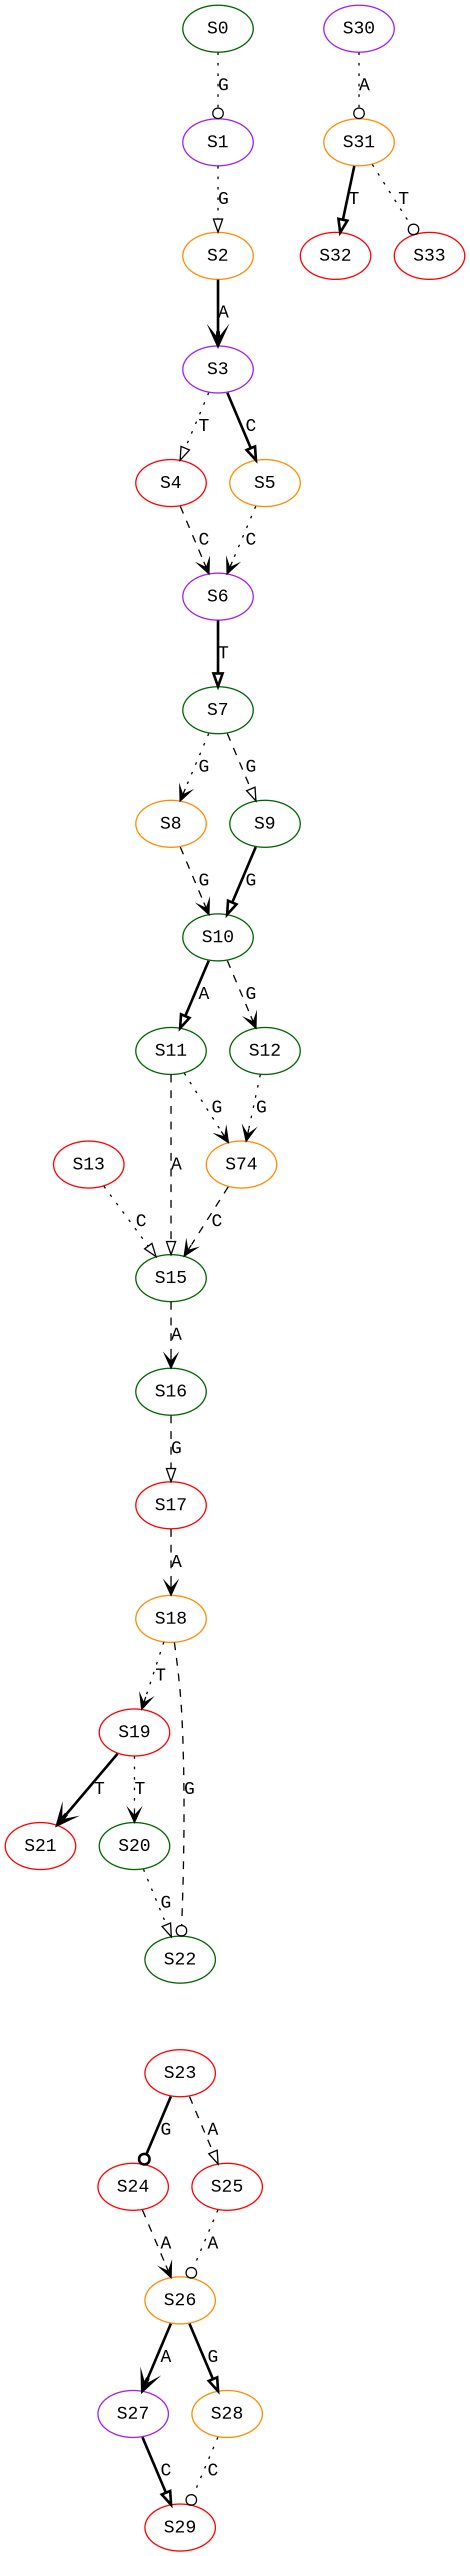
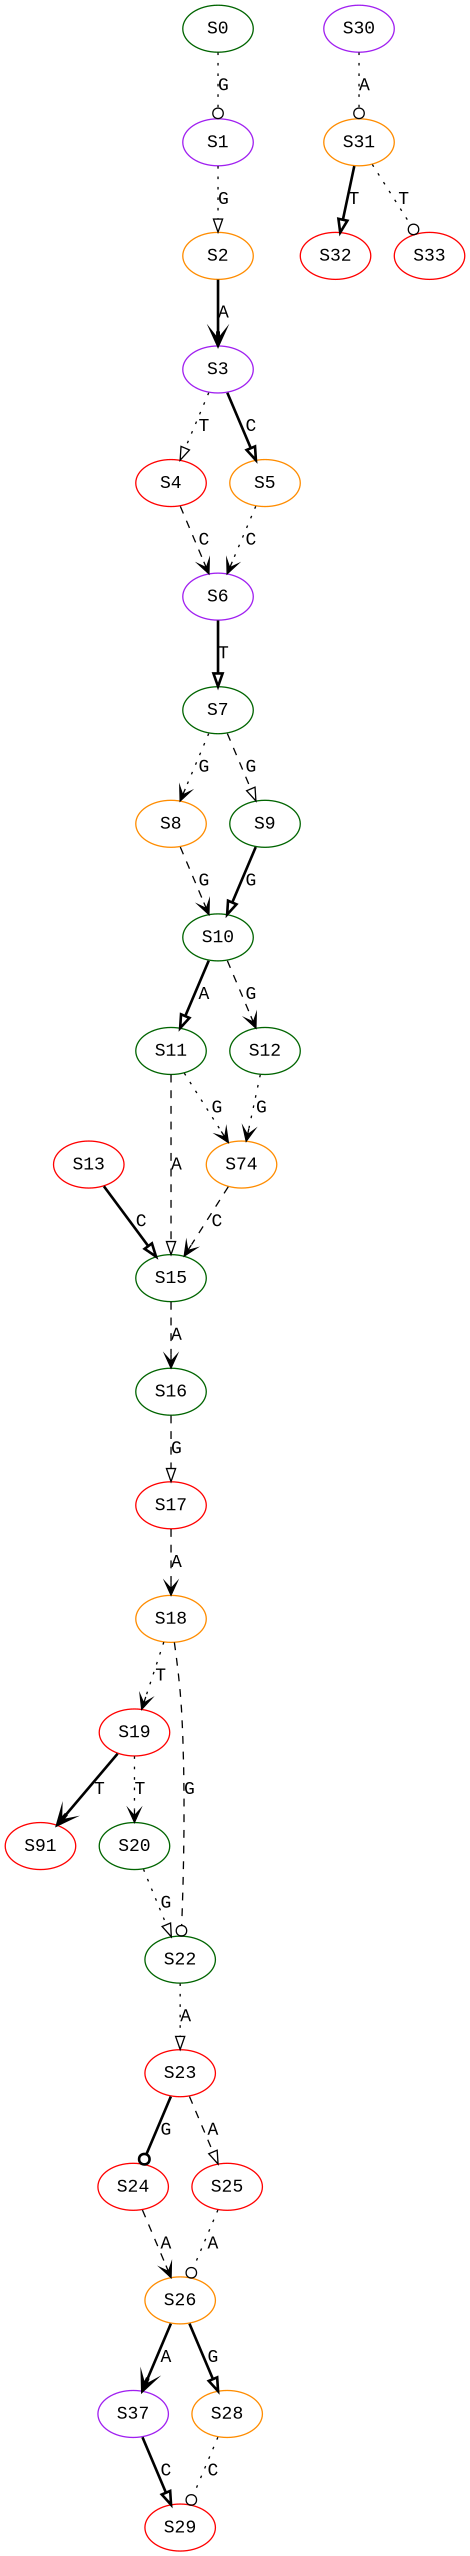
edge "S13" -> "S15": style dotted -> bold
node "S21": label "S21" -> "S91"
edge "S22" -> "S23": added, label "A"
node "S27": label "S27" -> "S37"
